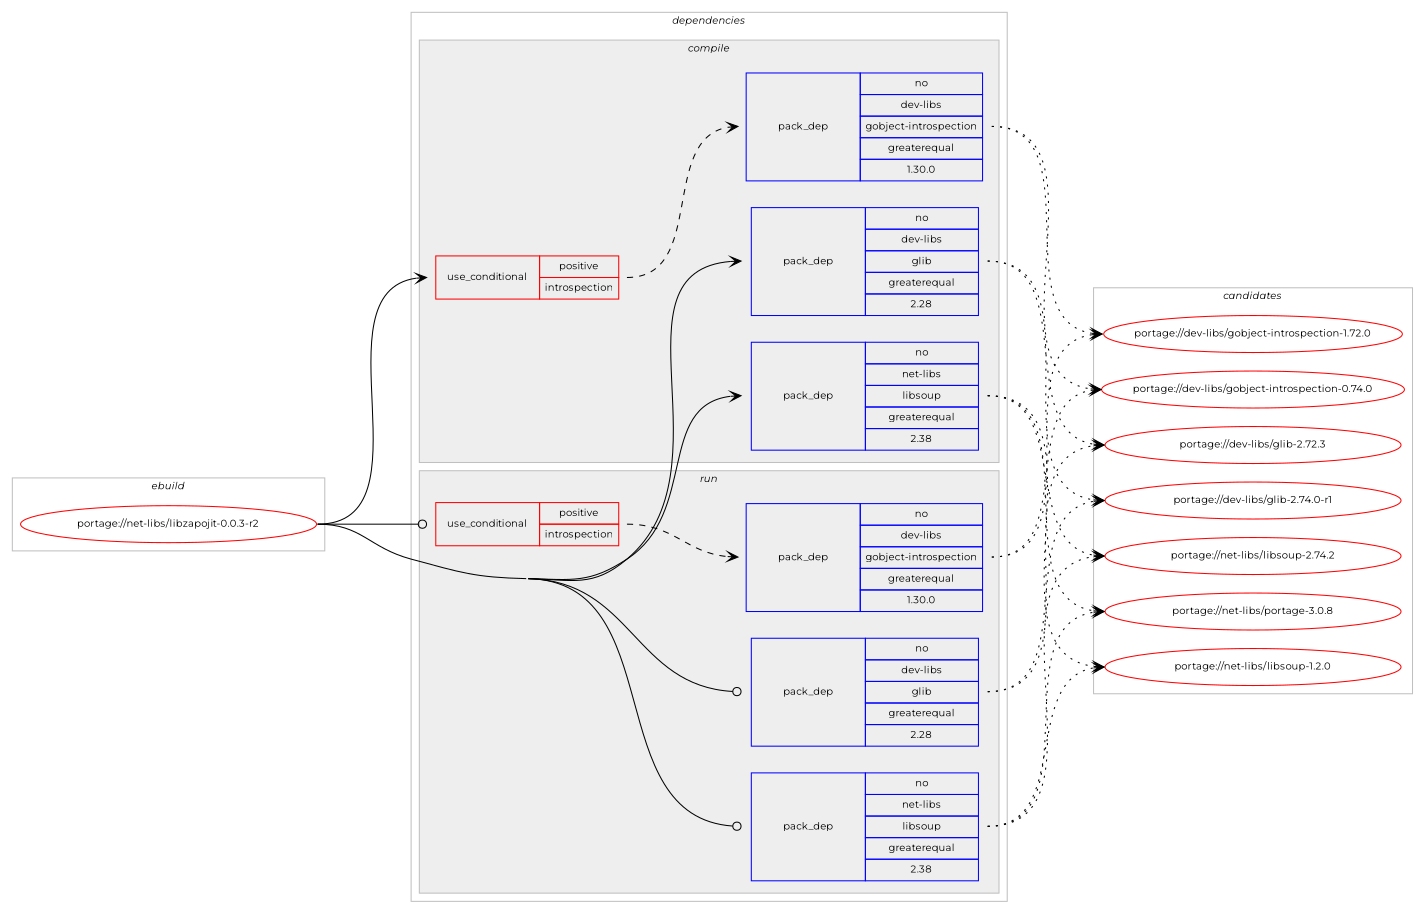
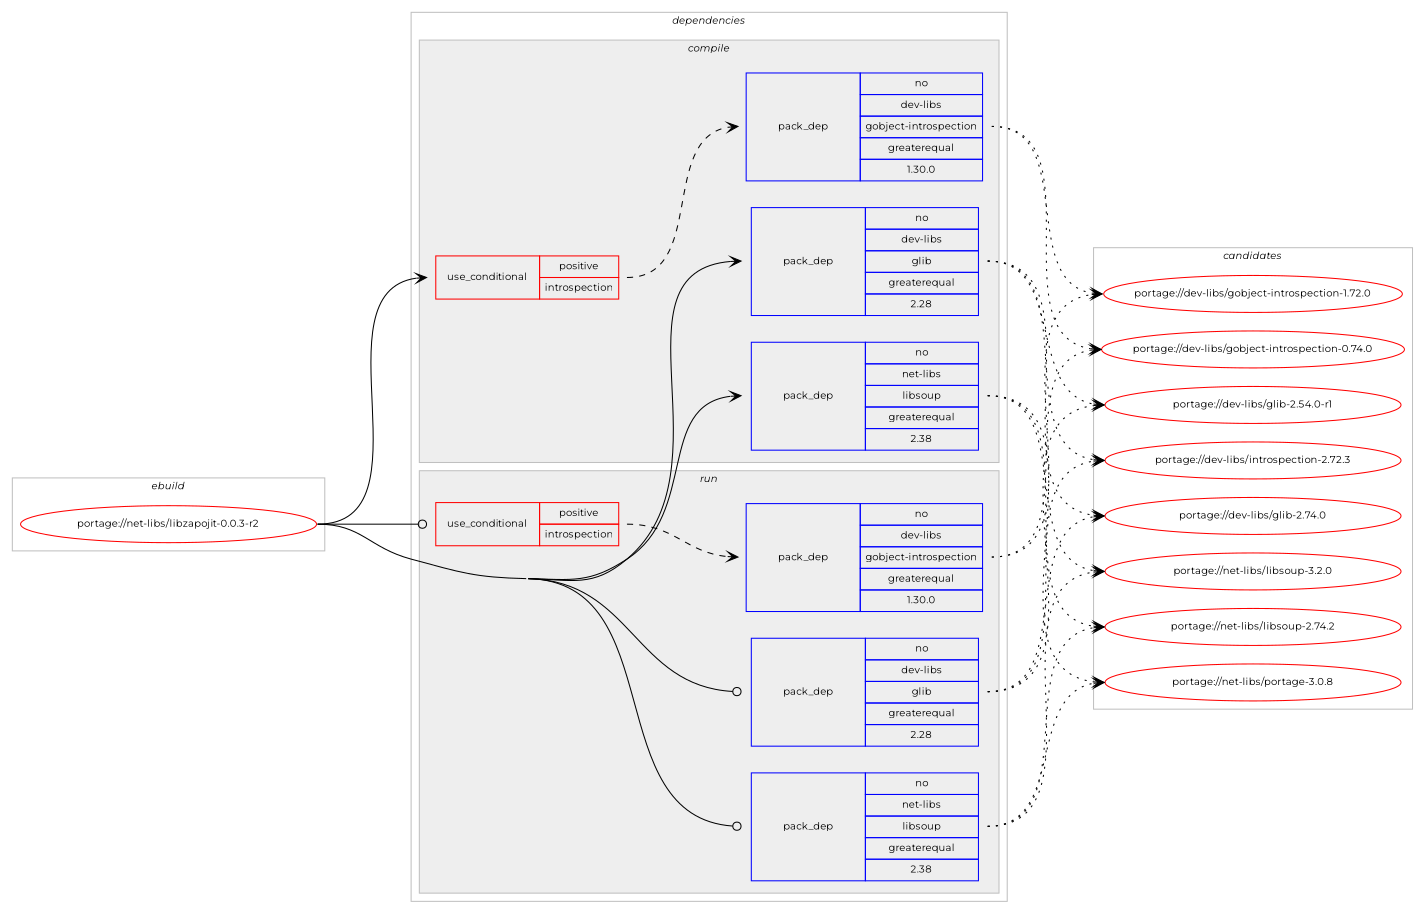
node "portage://dev-libs/glib-2.72.3": label "portage://dev-libs/glib-2.72.3" -> "portage://dev-libs/introspection-2.72.3"
node "portage://dev-libs/glib-2.74.0-r1": label "portage://dev-libs/glib-2.74.0-r1" -> "portage://dev-libs/glib-2.54.0-r1"
node "portage://dev-libs/glib-2.74.0": added
node "portage://net-libs/libsoup-1.2.0": label "portage://net-libs/libsoup-1.2.0" -> "portage://net-libs/libsoup-3.2.0"
